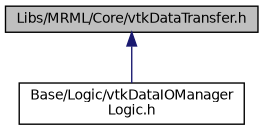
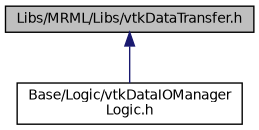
node "Libs/MRML/Core/vtkDataTransfer.h": label "Libs/MRML/Core/vtkDataTransfer.h" -> "Libs/MRML/Libs/vtkDataTransfer.h"
